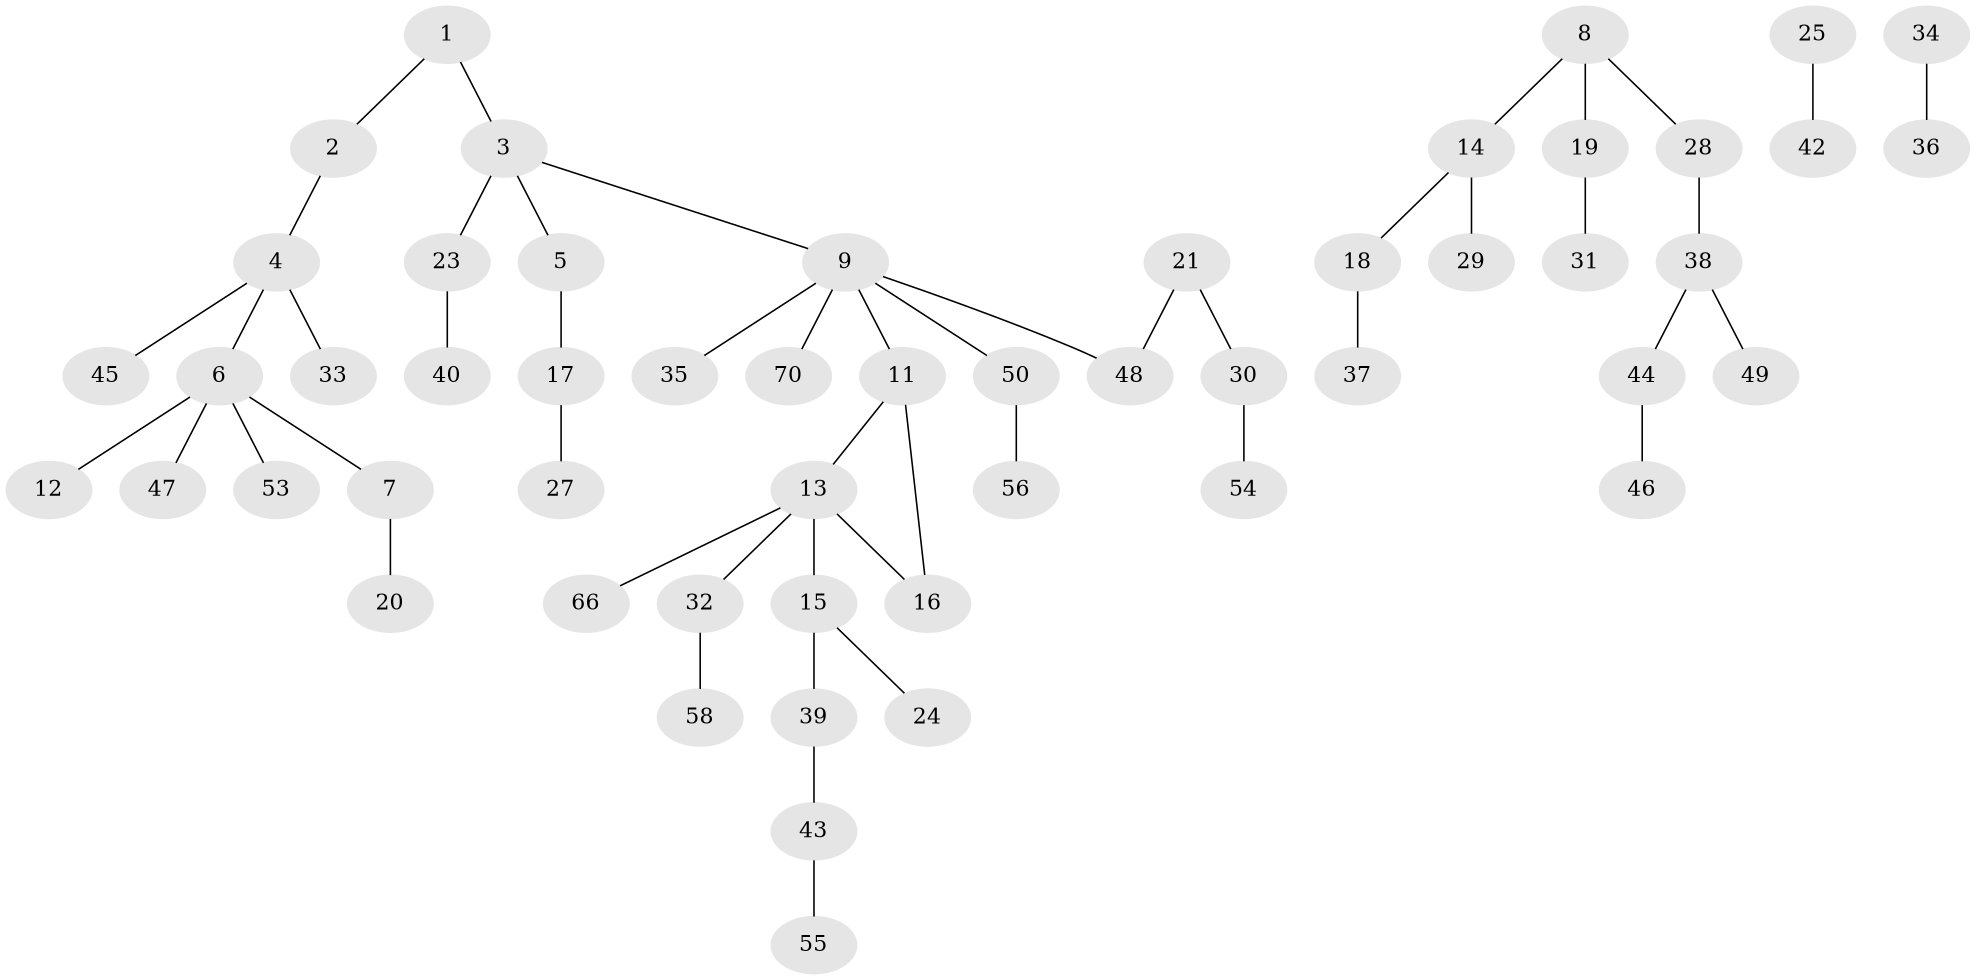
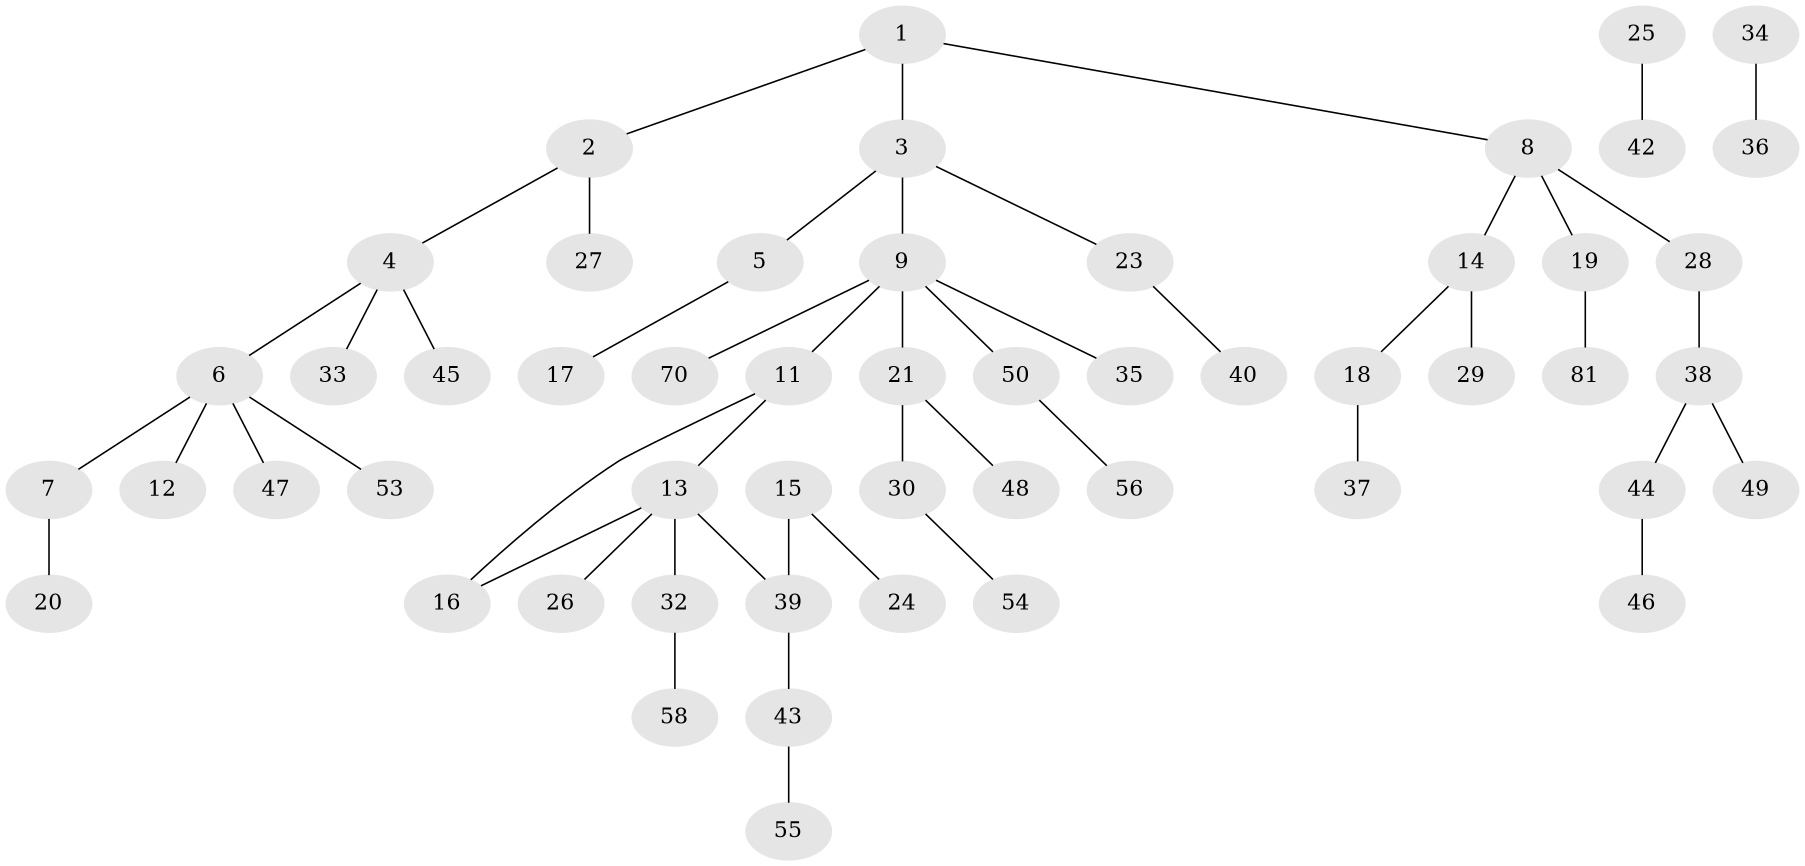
edge "1" -- "8": added
node "31": label "31" -> "81"
edge "9" -- "48": now "9" -- "21"
edge "17" -- "27": now "2" -- "27"
edge "13" -- "15": now "13" -- "39"
node "66": label "66" -> "26"
